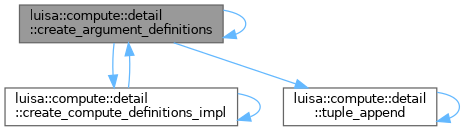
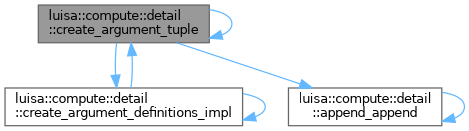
node "luisa::compute::detail ::create_argument_definitions": label "luisa::compute::detail ::create_argument_definitions" -> "luisa::compute::detail ::create_argument_tuple"
node "luisa::compute::detail ::create_compute_definitions_impl": label "luisa::compute::detail ::create_compute_definitions_impl" -> "luisa::compute::detail ::create_argument_definitions_impl"
node "luisa::compute::detail ::tuple_append": label "luisa::compute::detail ::tuple_append" -> "luisa::compute::detail ::append_append"
